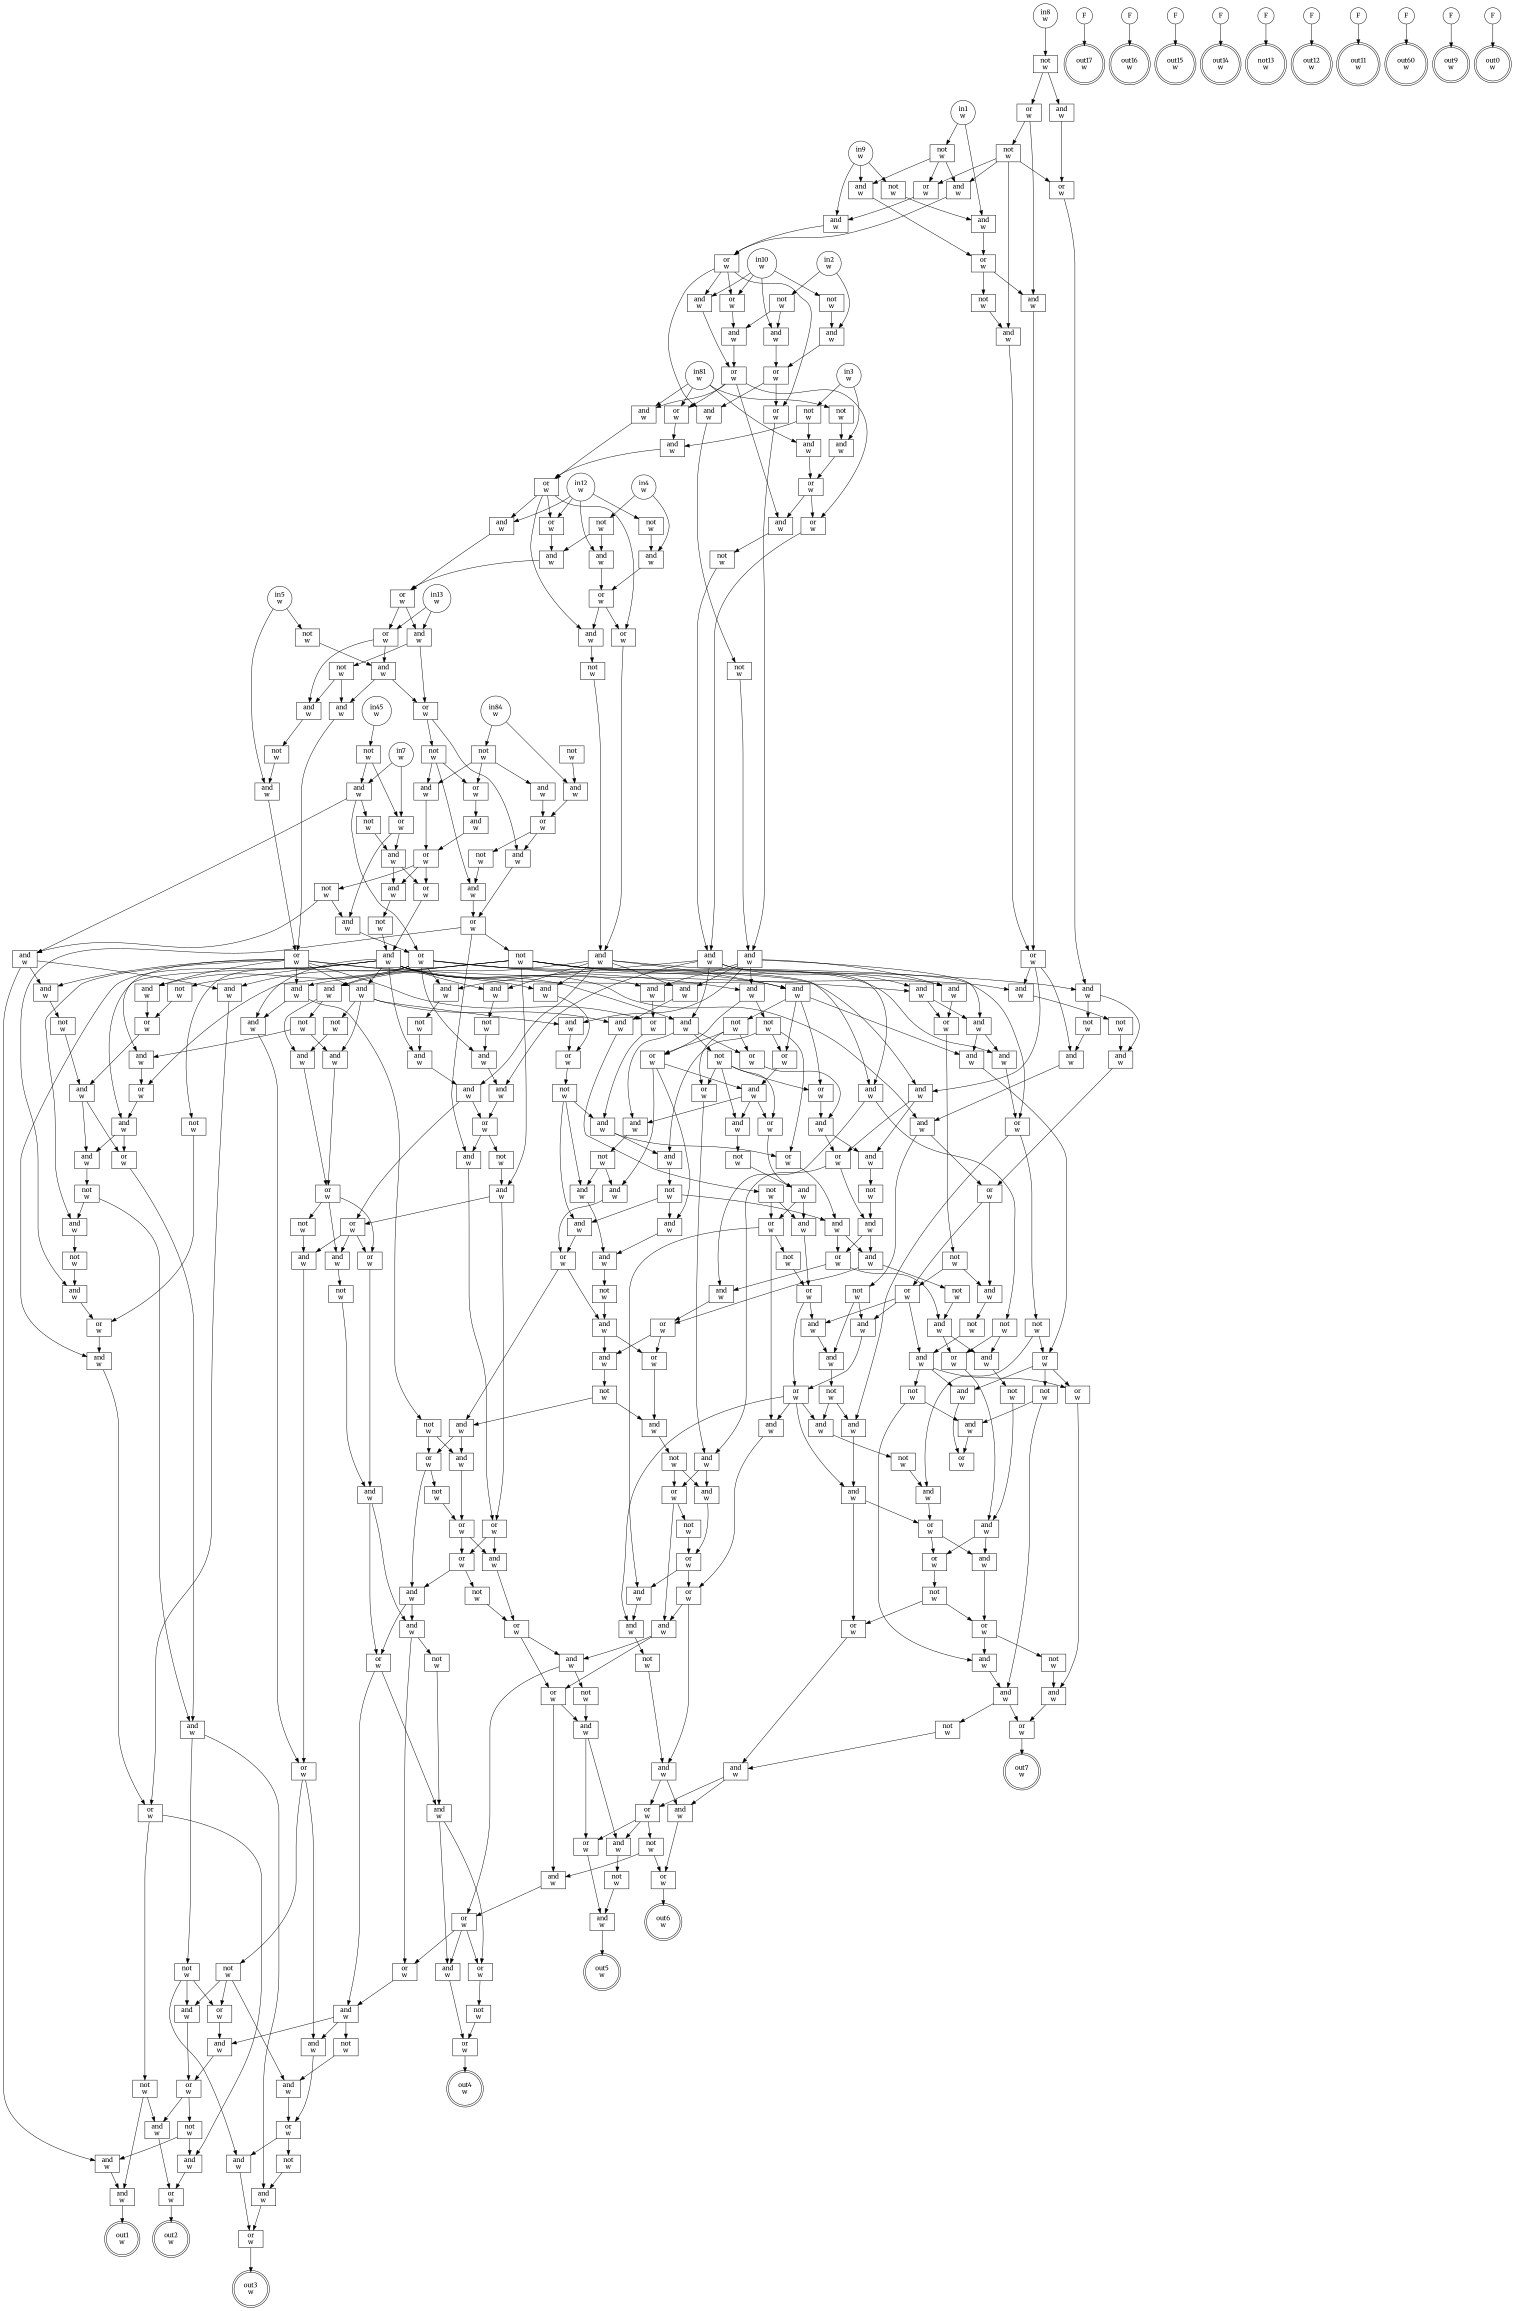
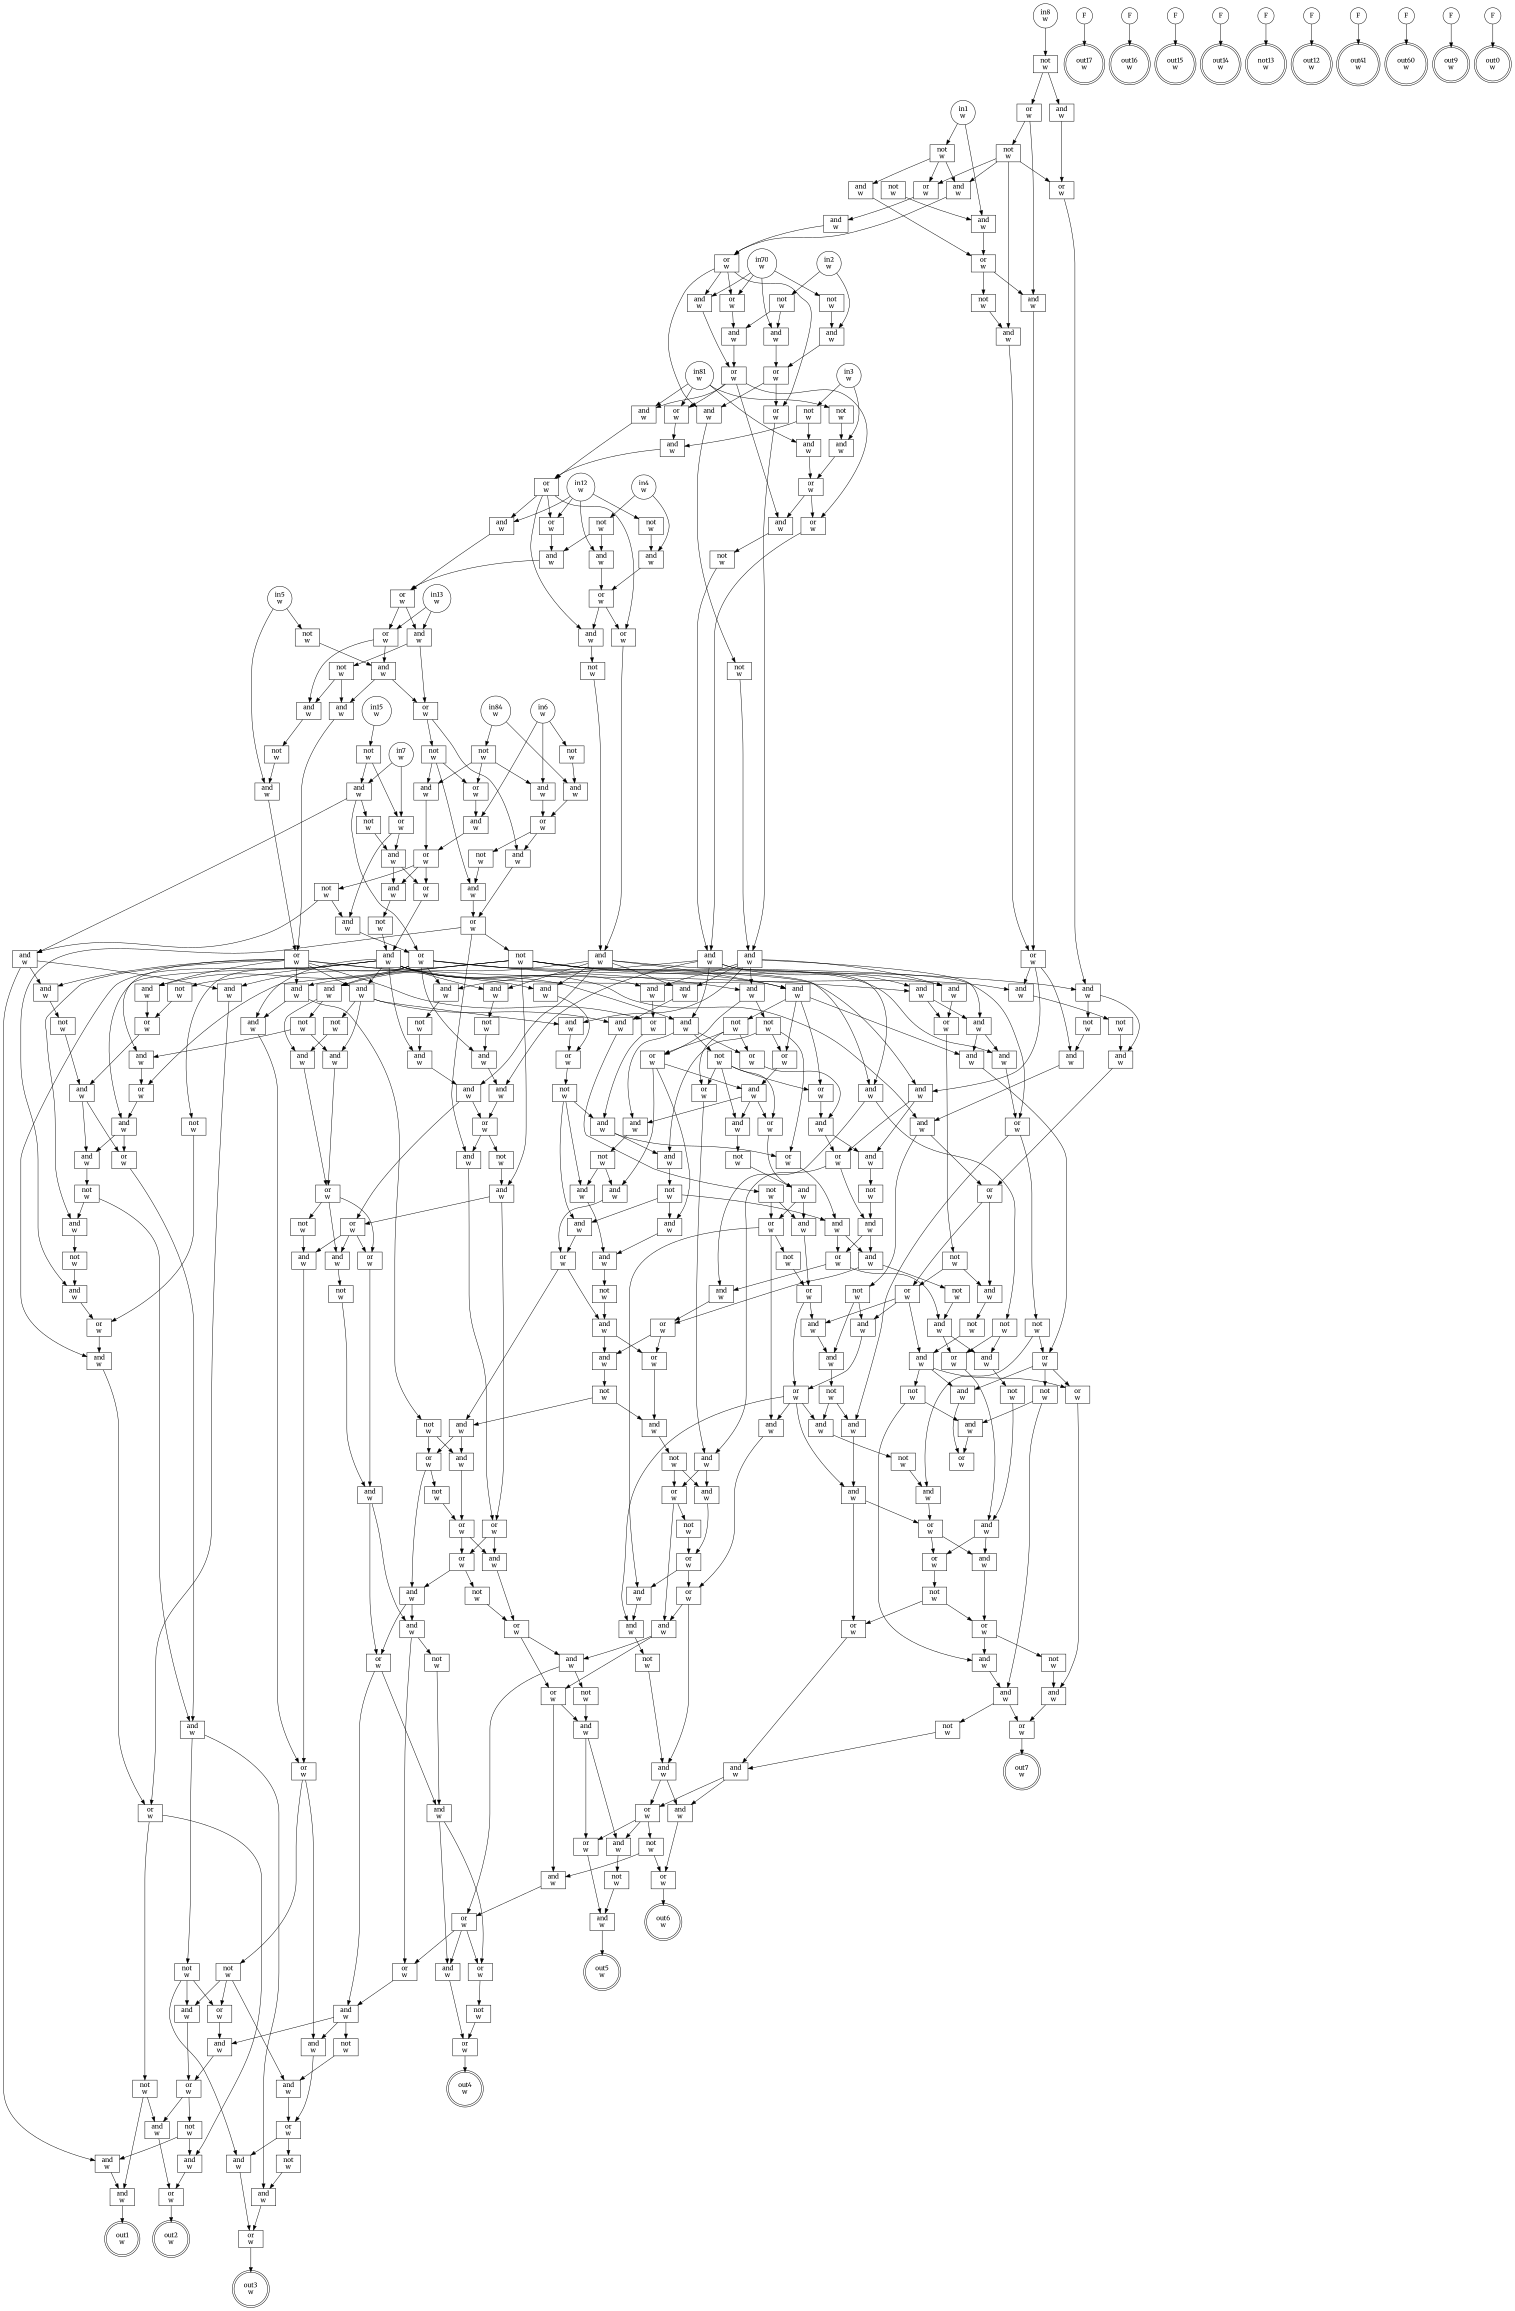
node "out11 w": label "out11 w" -> "out41 w"
node "in9 w": removed
node "in10 w": label "in10 w" -> "in70 w"
node "in45 w": label "in45 w" -> "in15 w"
node "in6 w": added
